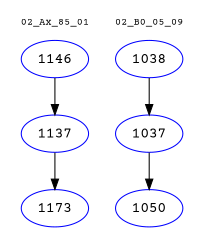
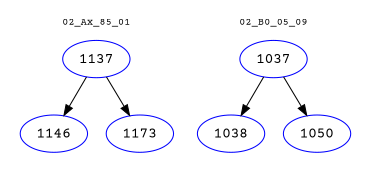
edge "1146" -> "1137": reversed
edge "1038" -> "1037": reversed
